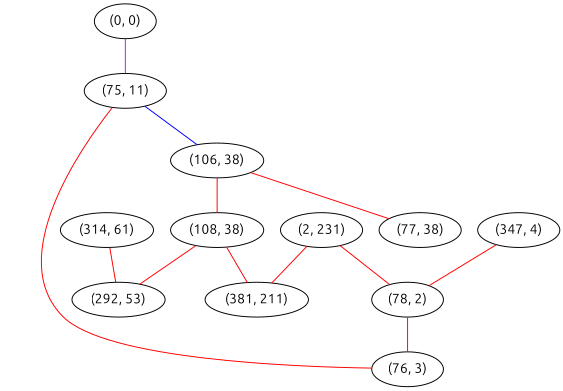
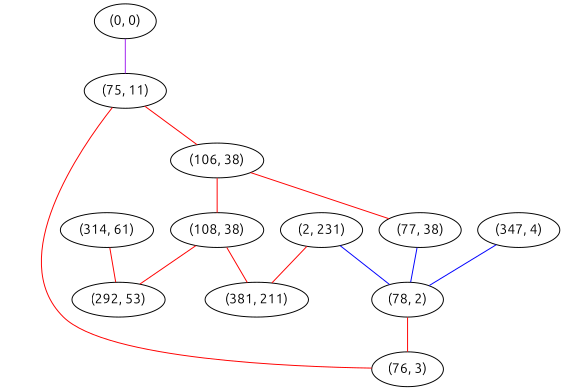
edge "(75, 11)" -- "(106, 38)": color blue -> red
edge "(2, 231)" -- "(78, 2)": color red -> blue
edge "(77, 38)" -- "(78, 2)": added
edge "(347, 4)" -- "(78, 2)": color red -> blue
